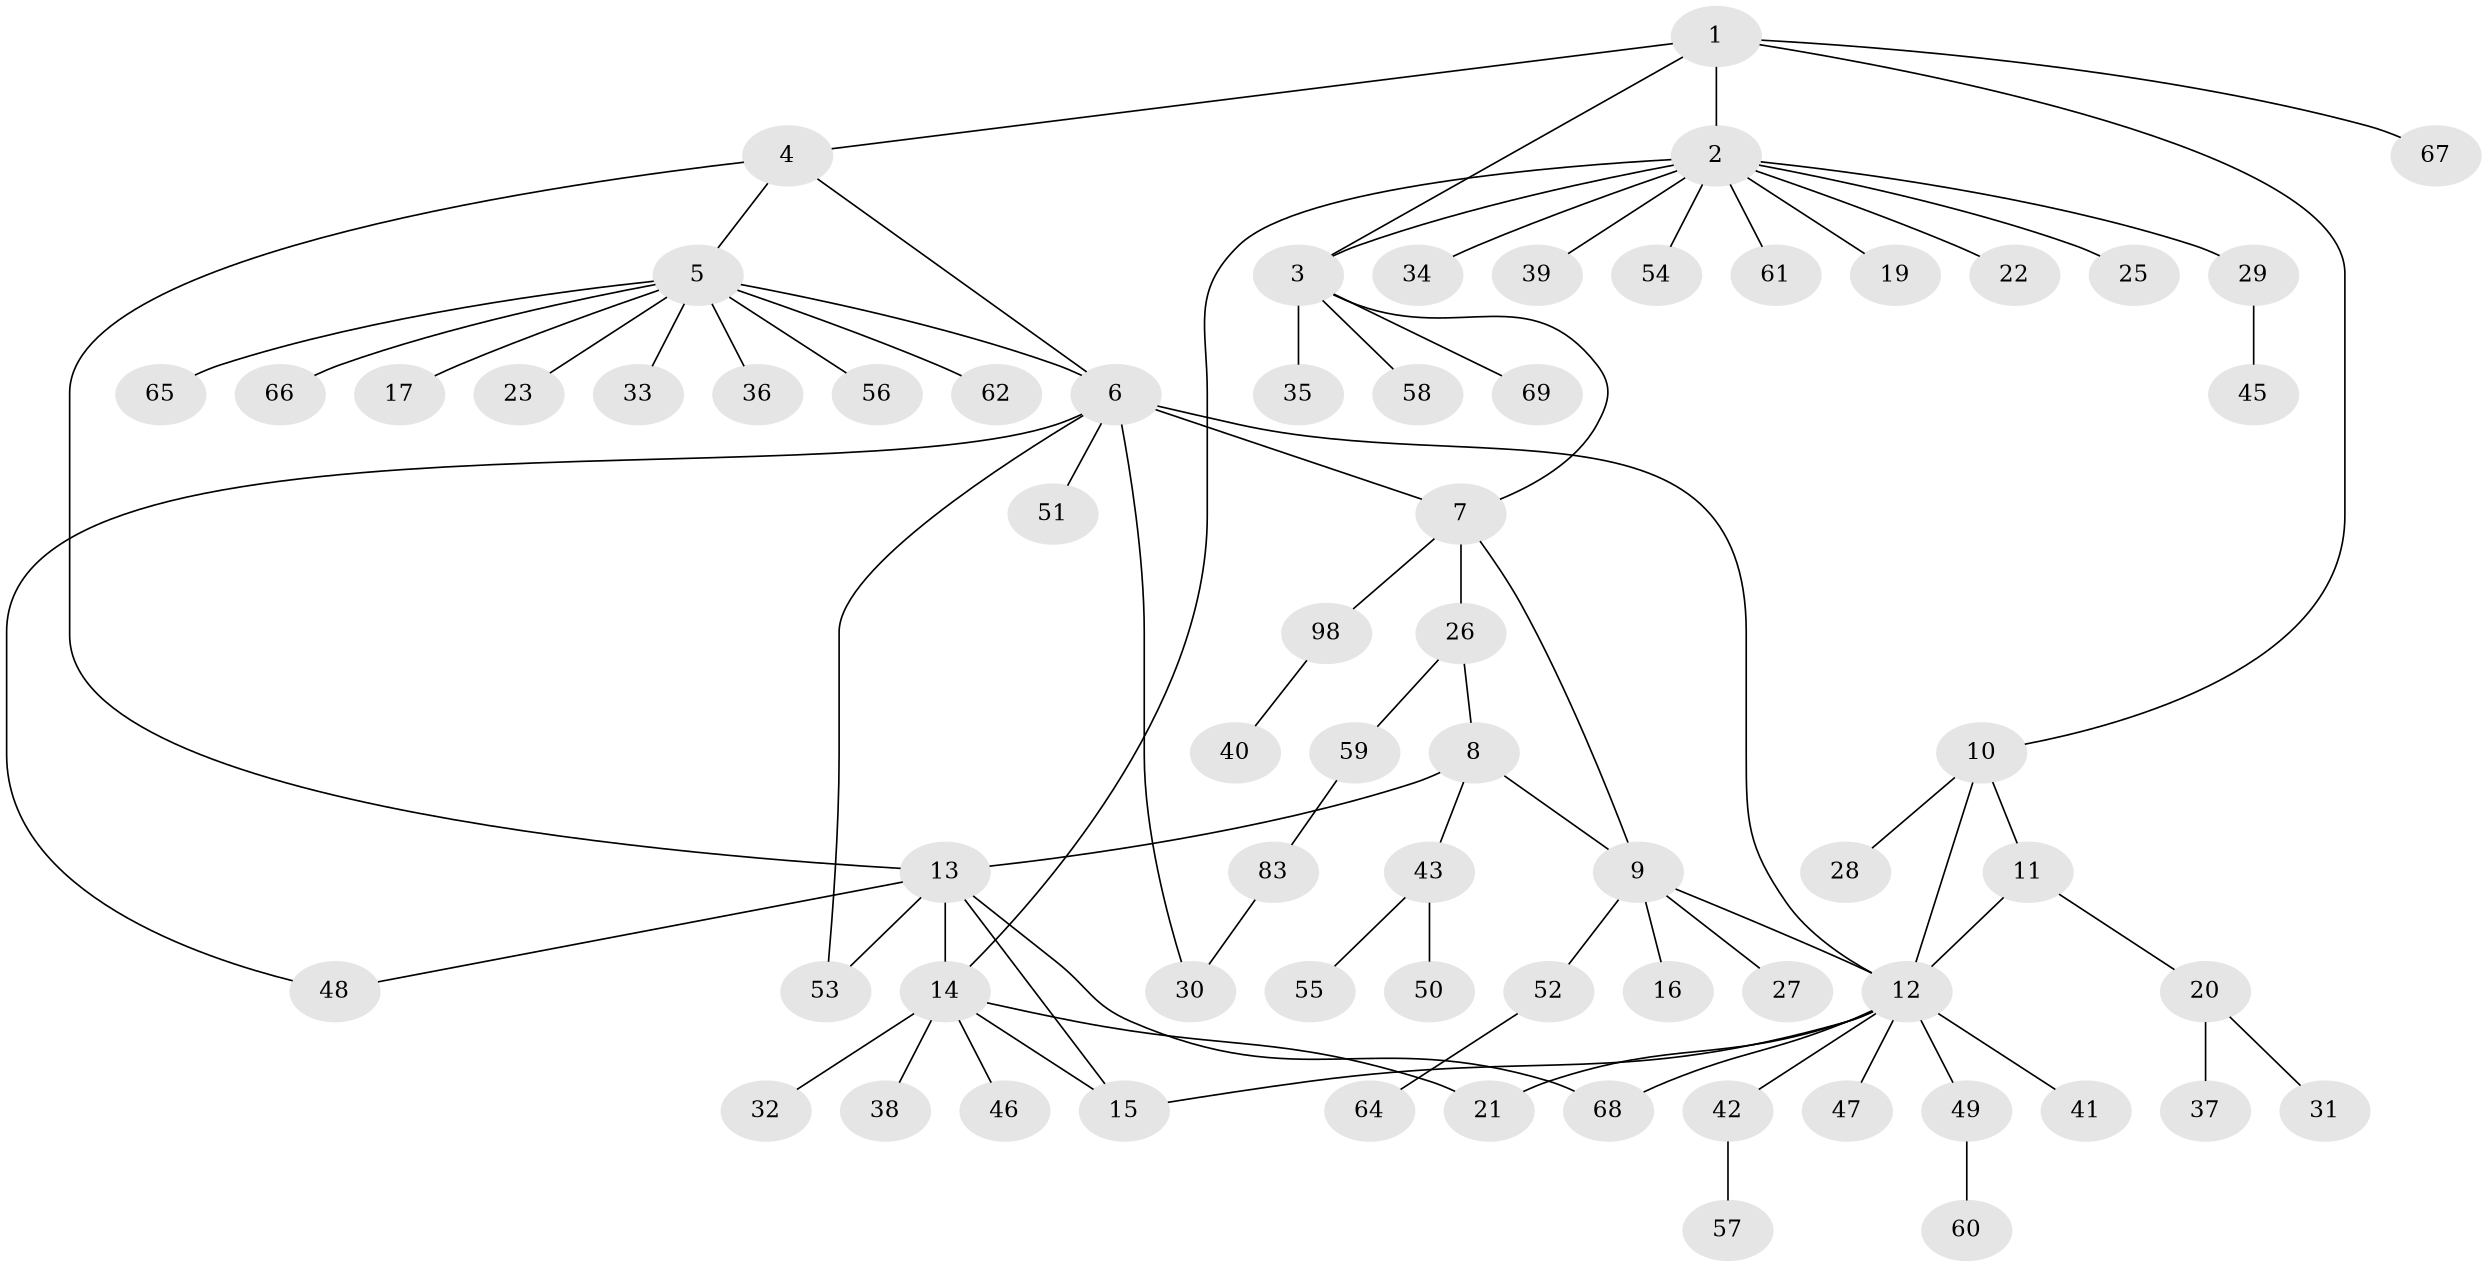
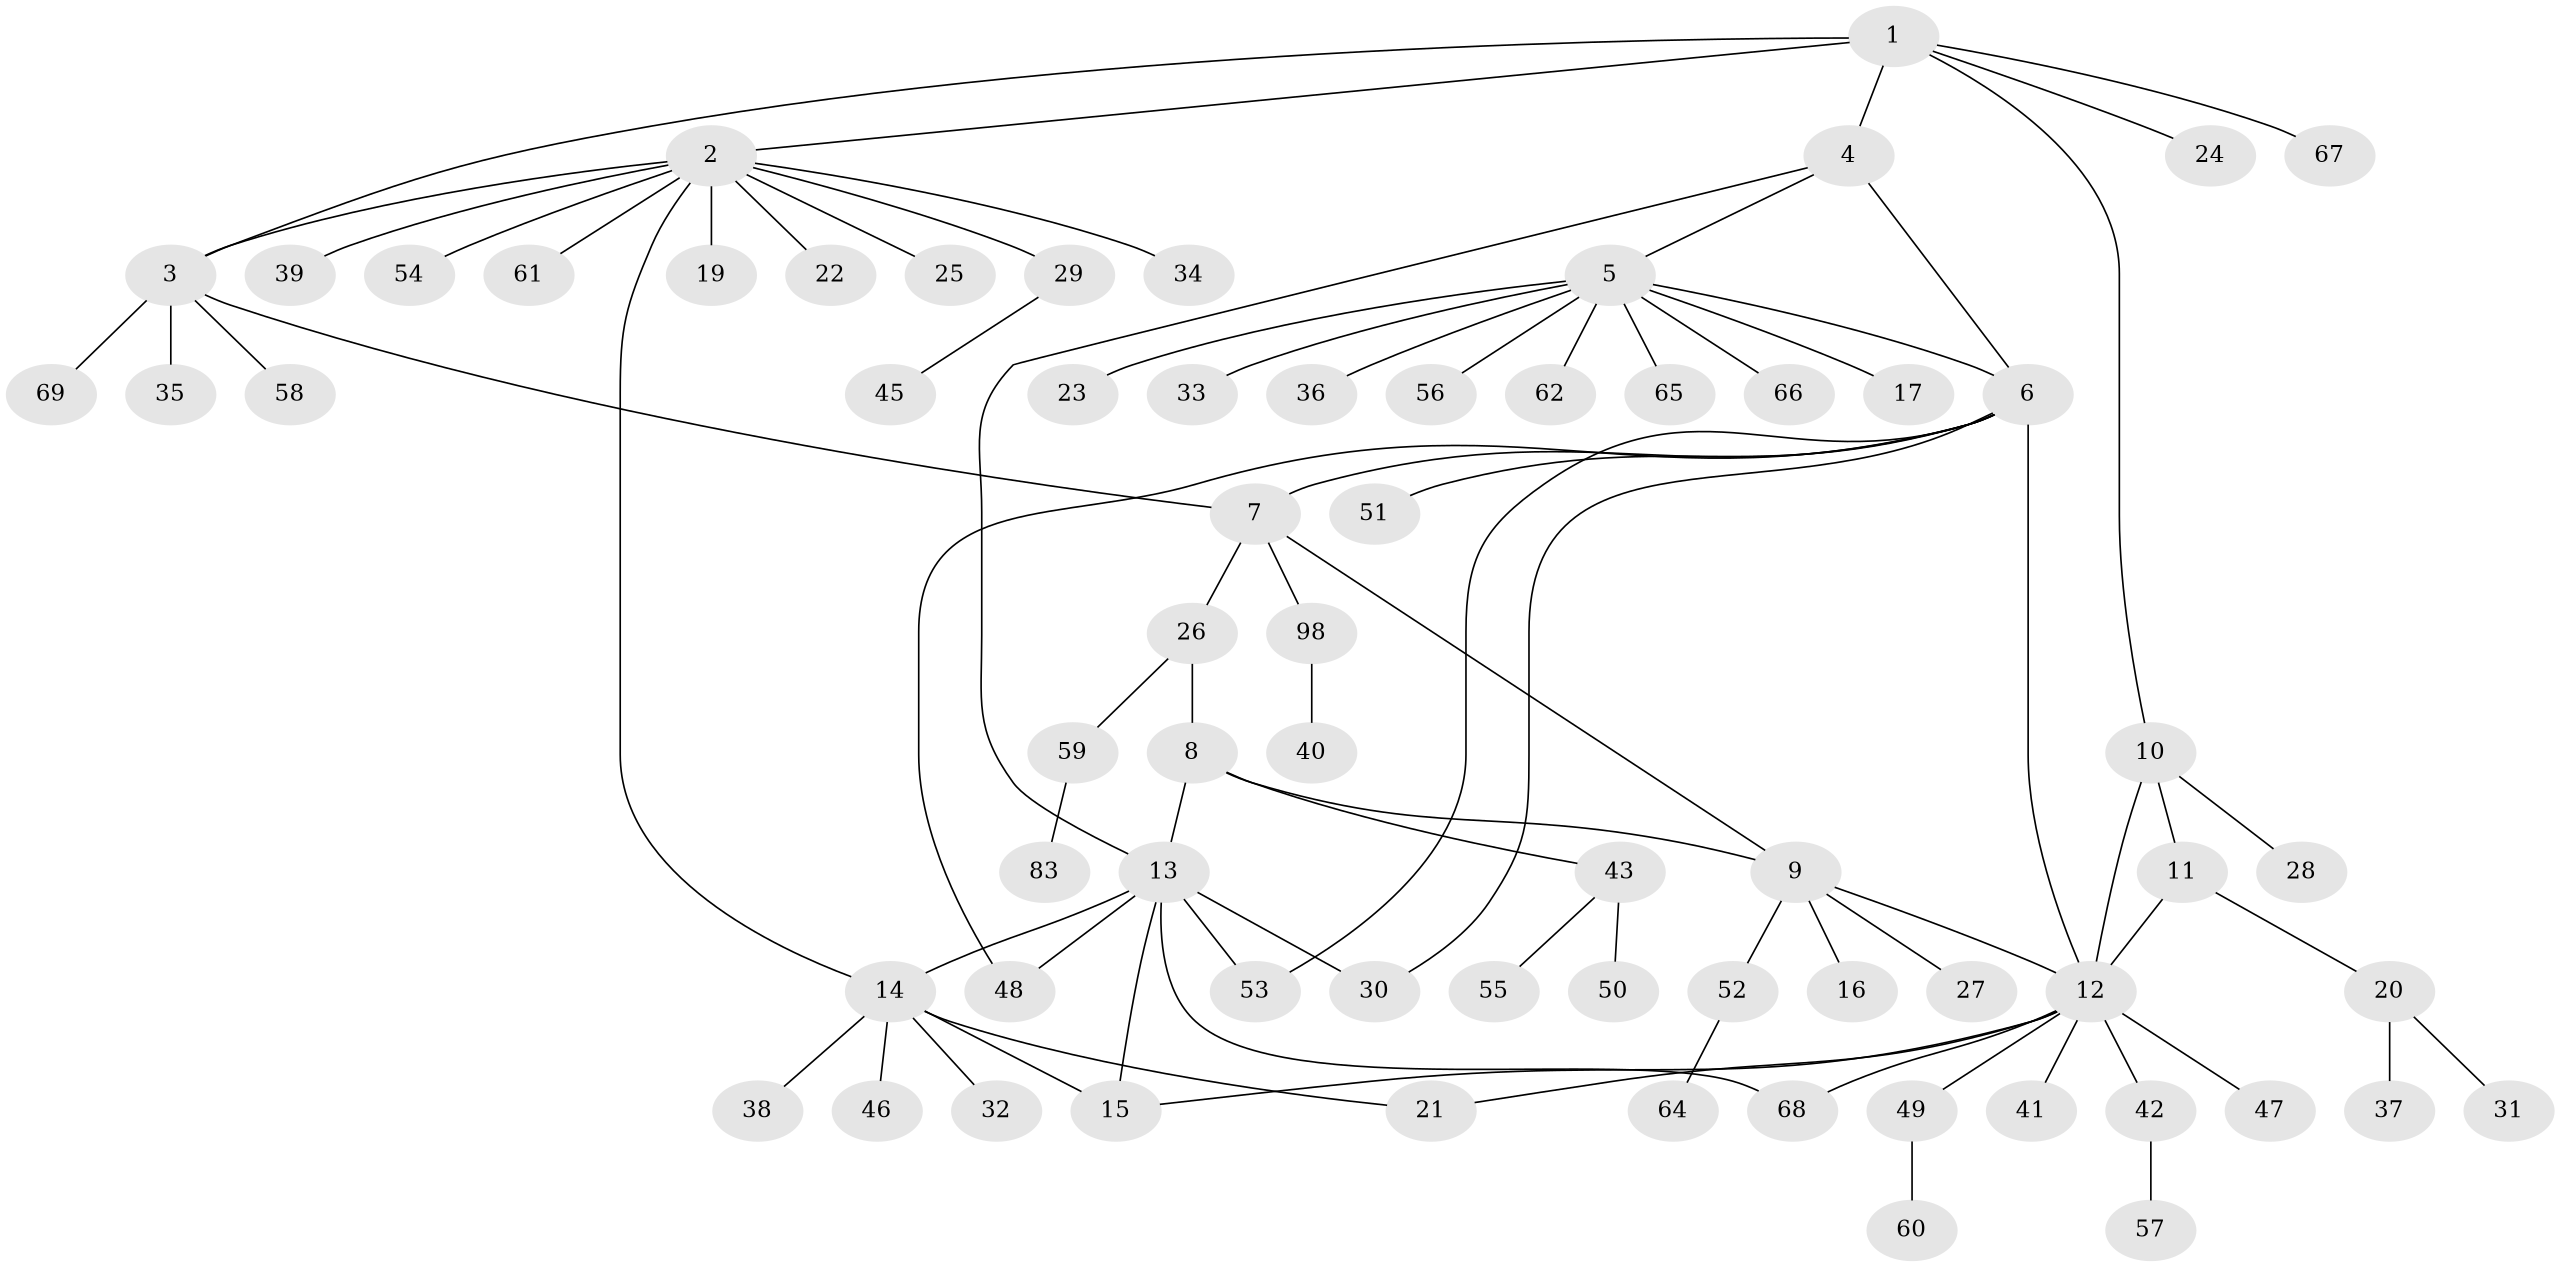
node "24": added
edge "83" -- "30": now "13" -- "30"
